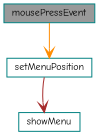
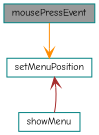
edge "setMenuPosition" -> "showMenu": reversed
